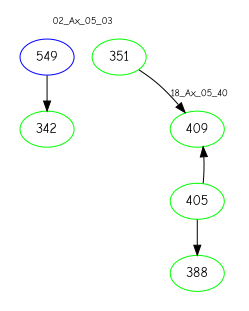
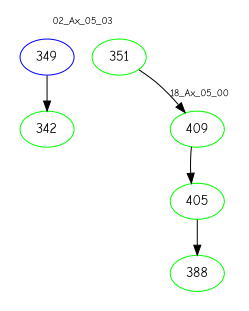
node "549": label "549" -> "349"
cluster "18_Ax_05_40": label "18_Ax_05_40" -> "18_Ax_05_00"
edge "405" -> "409": reversed
